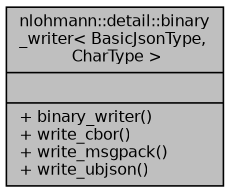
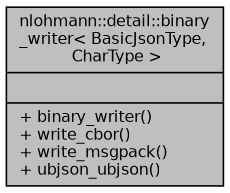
node "nlohmann::detail::binary": text "+ write_ubjson()" -> "+ ubjson_ubjson()"
